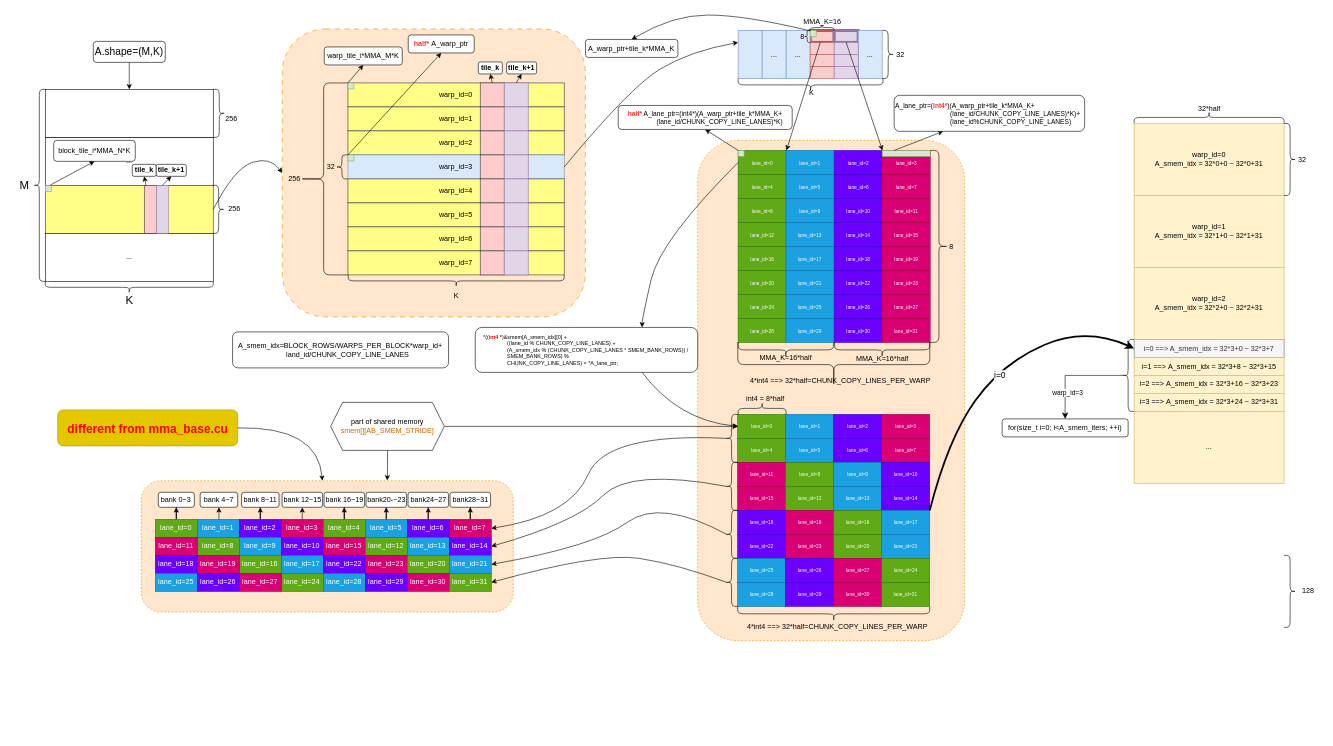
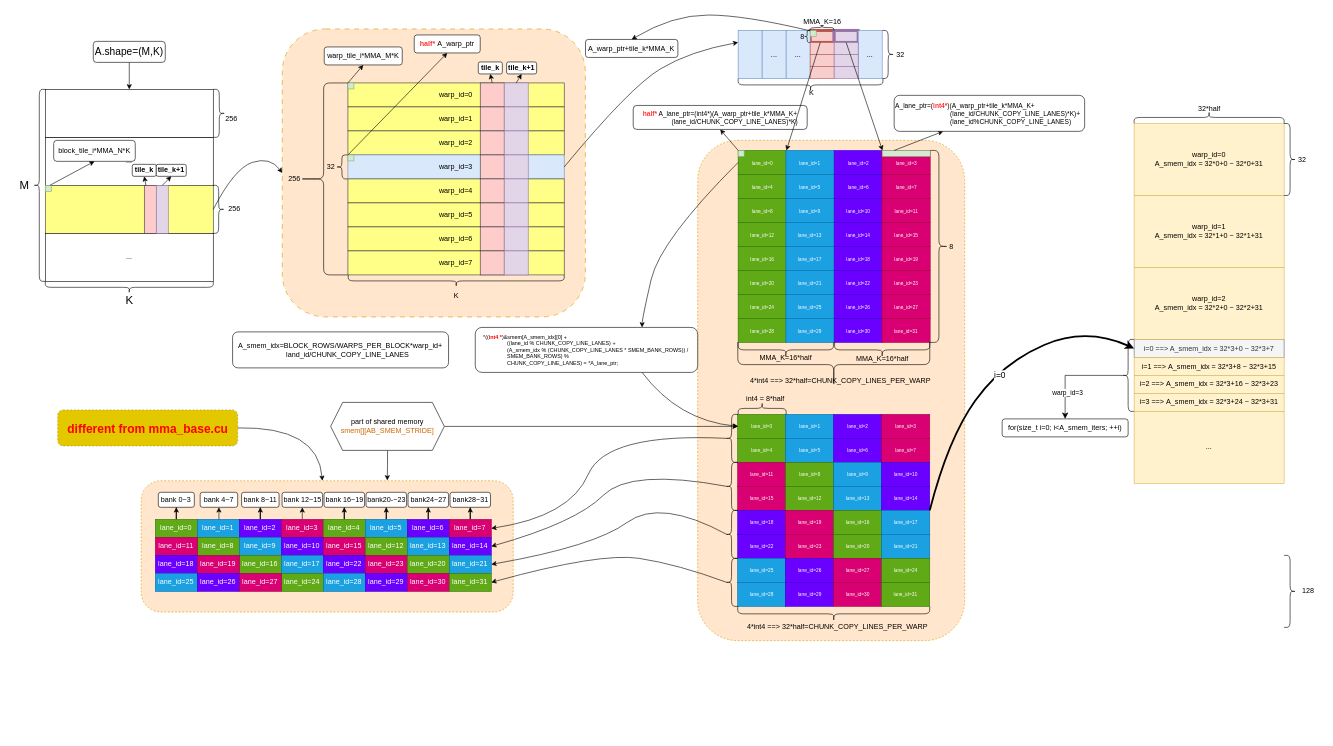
node "half* A_warp_ptr": moved (441, 44) -> (447, 44)
node "half* A_lane_ptr=(int4*)(A_warp_ptr+tile_k*MMA_K+ (lane_id/CHUNK_COPY_LINE_LANES)*K)": moved (705, 117) -> (720, 117)
node "different from mma_base.cu": style solid -> dashed
